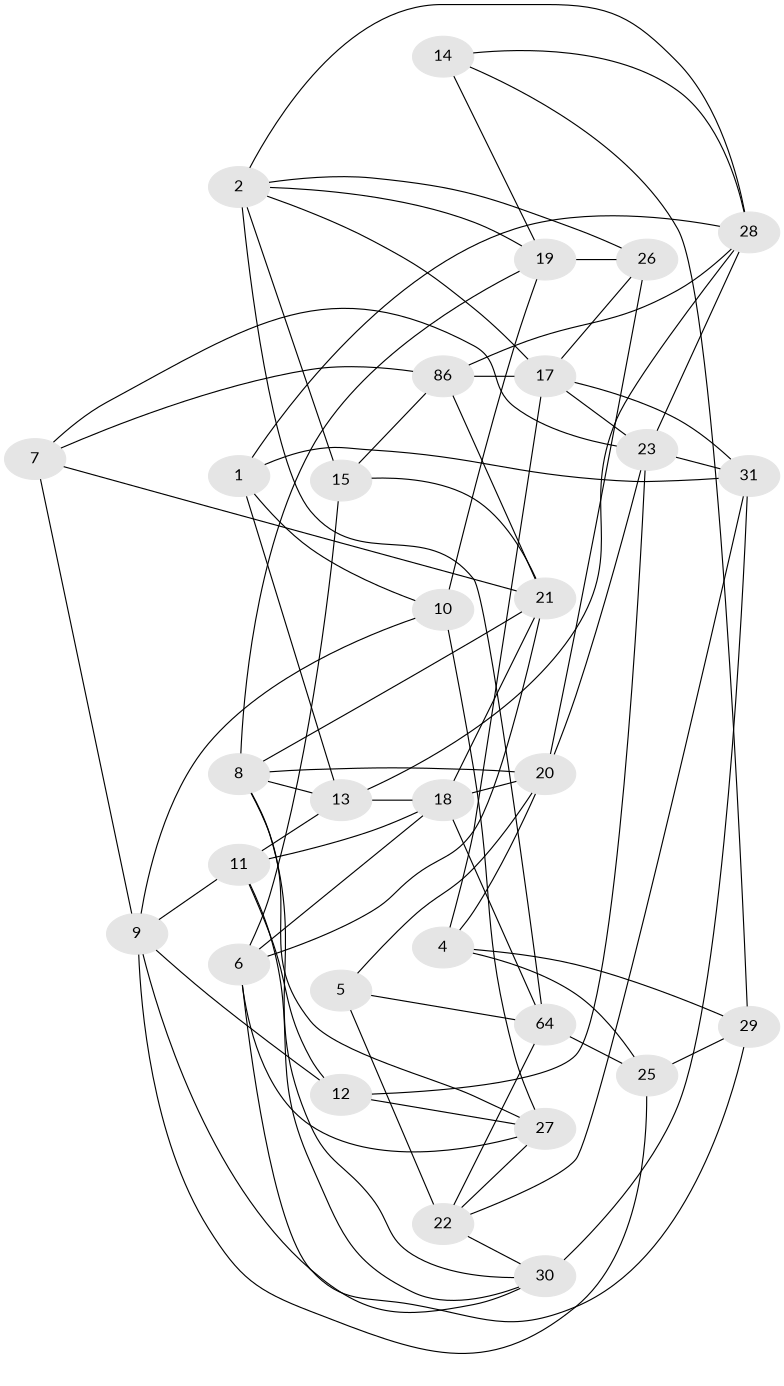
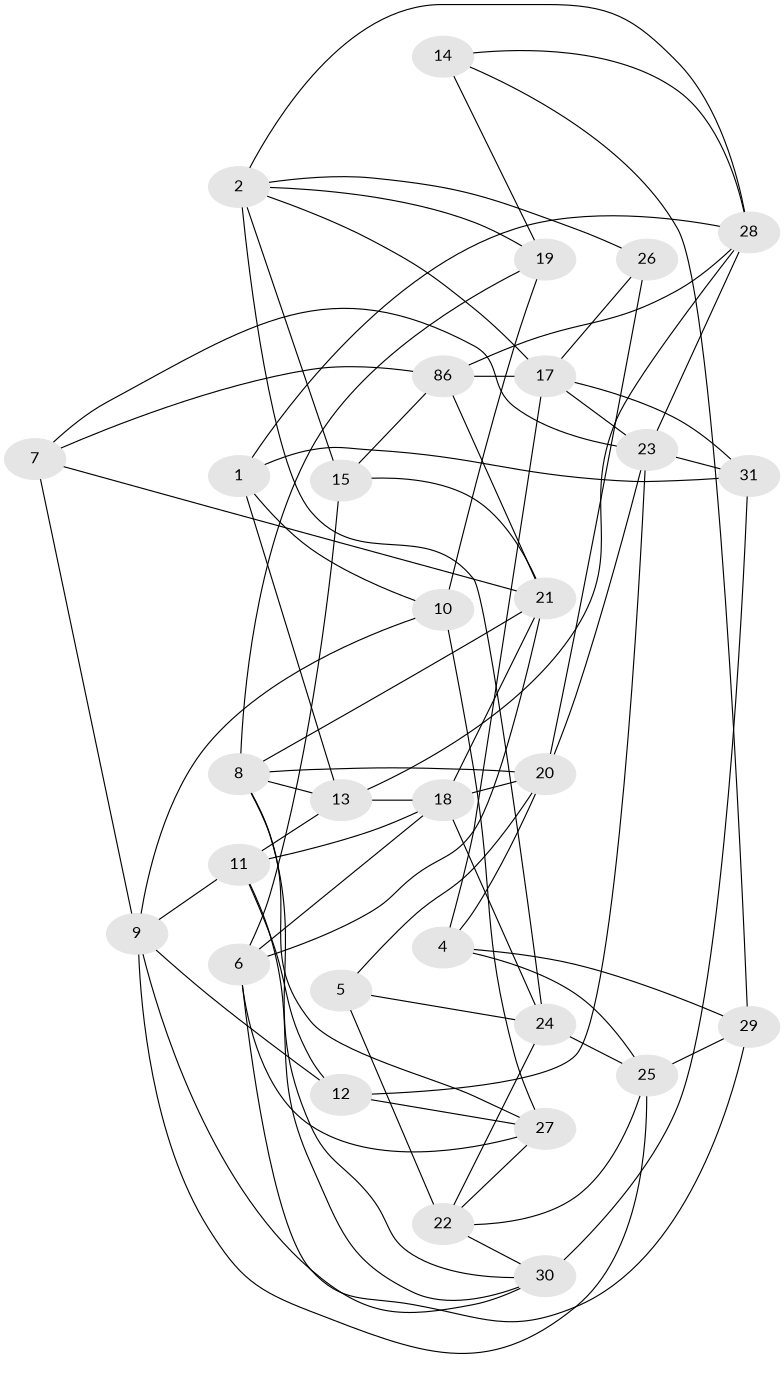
edge "19" -- "26": removed
edge "31" -- "22": now "25" -- "22"
node "64": label "64" -> "24"
